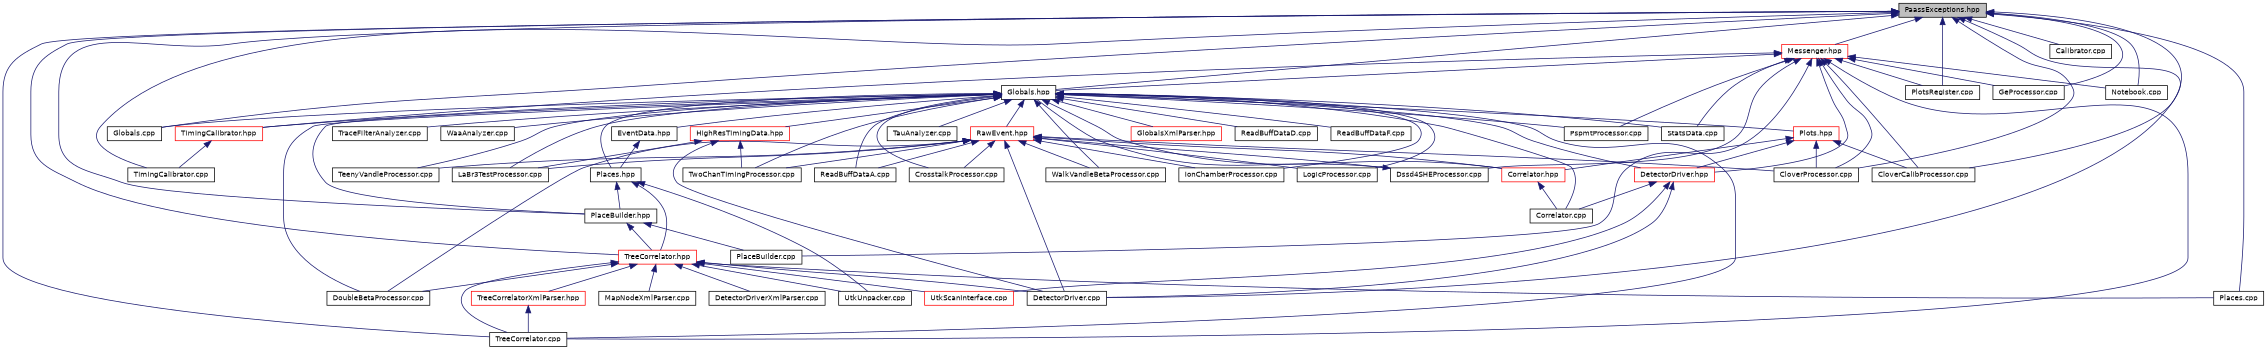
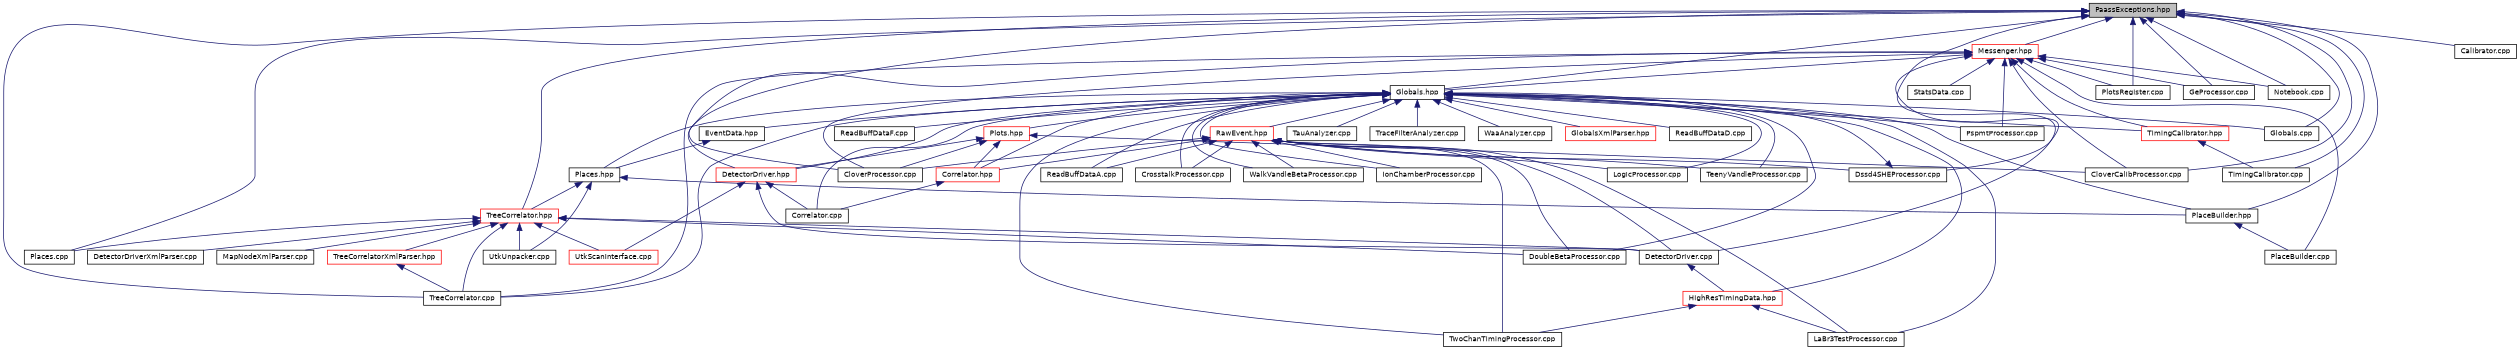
edge "StatsData.cpp" -> "Globals.hpp": removed
edge "DetectorDriver.cpp" -> "HighResTimingData.hpp": reversed
edge "TreeCorrelator.hpp" -> "PlaceBuilder.hpp": removed
